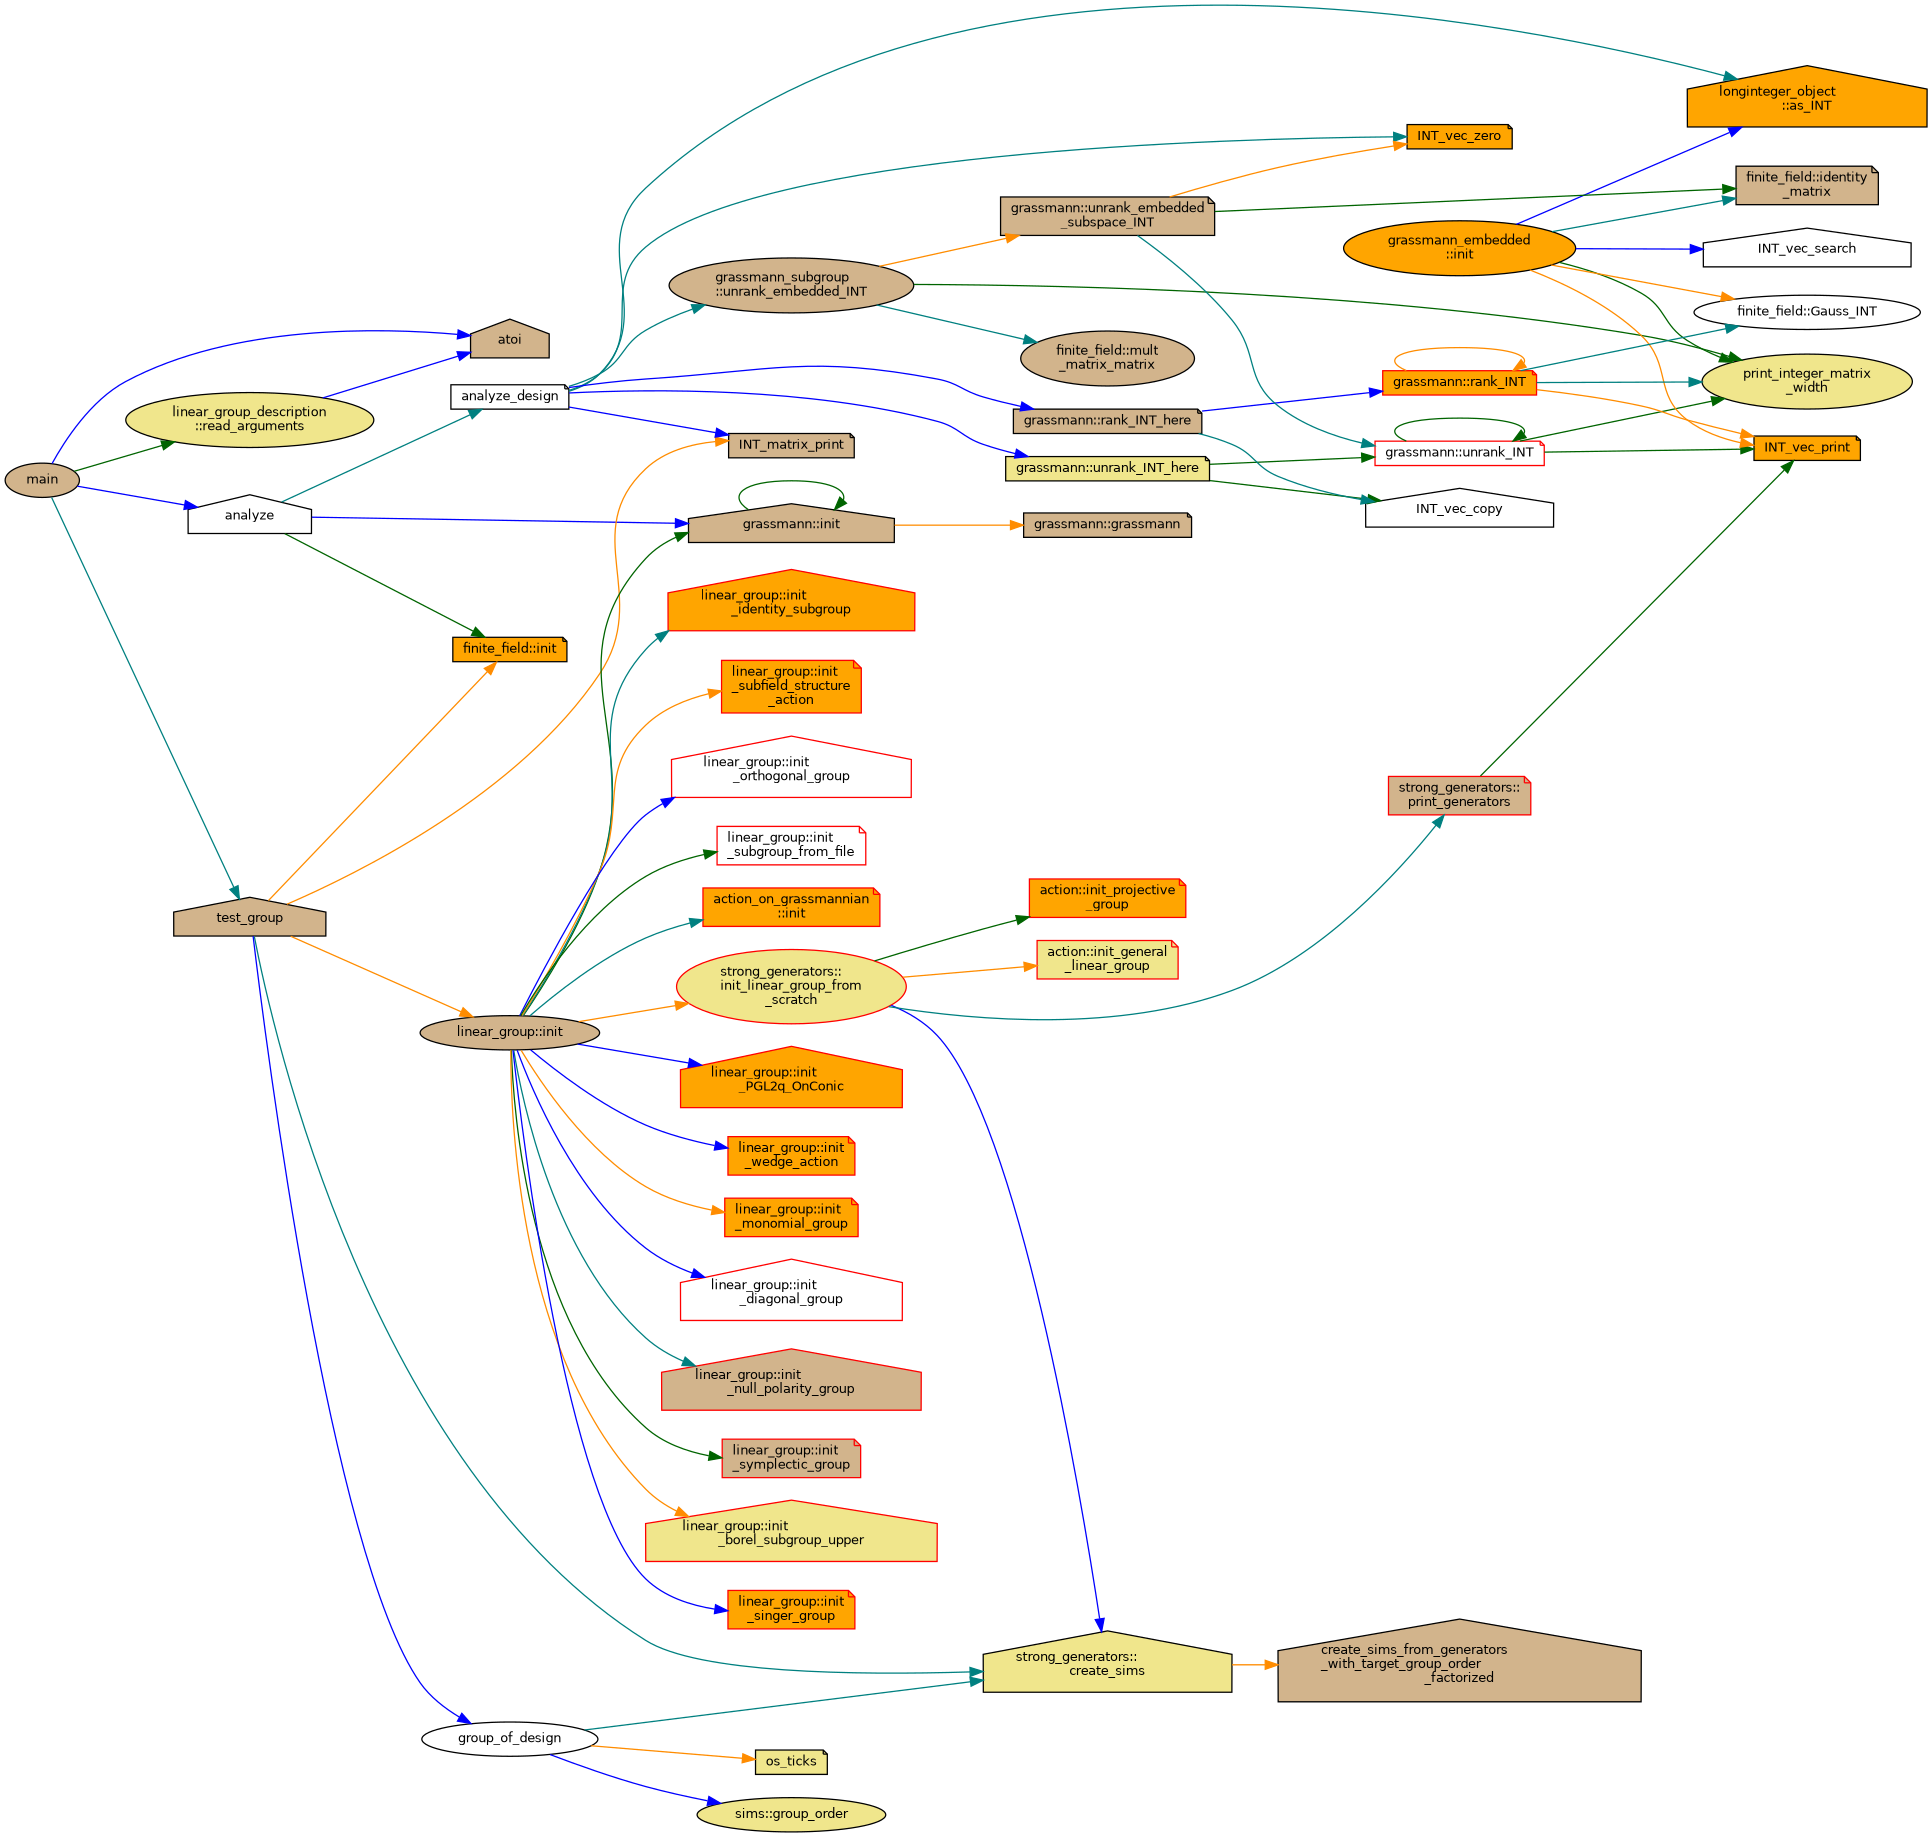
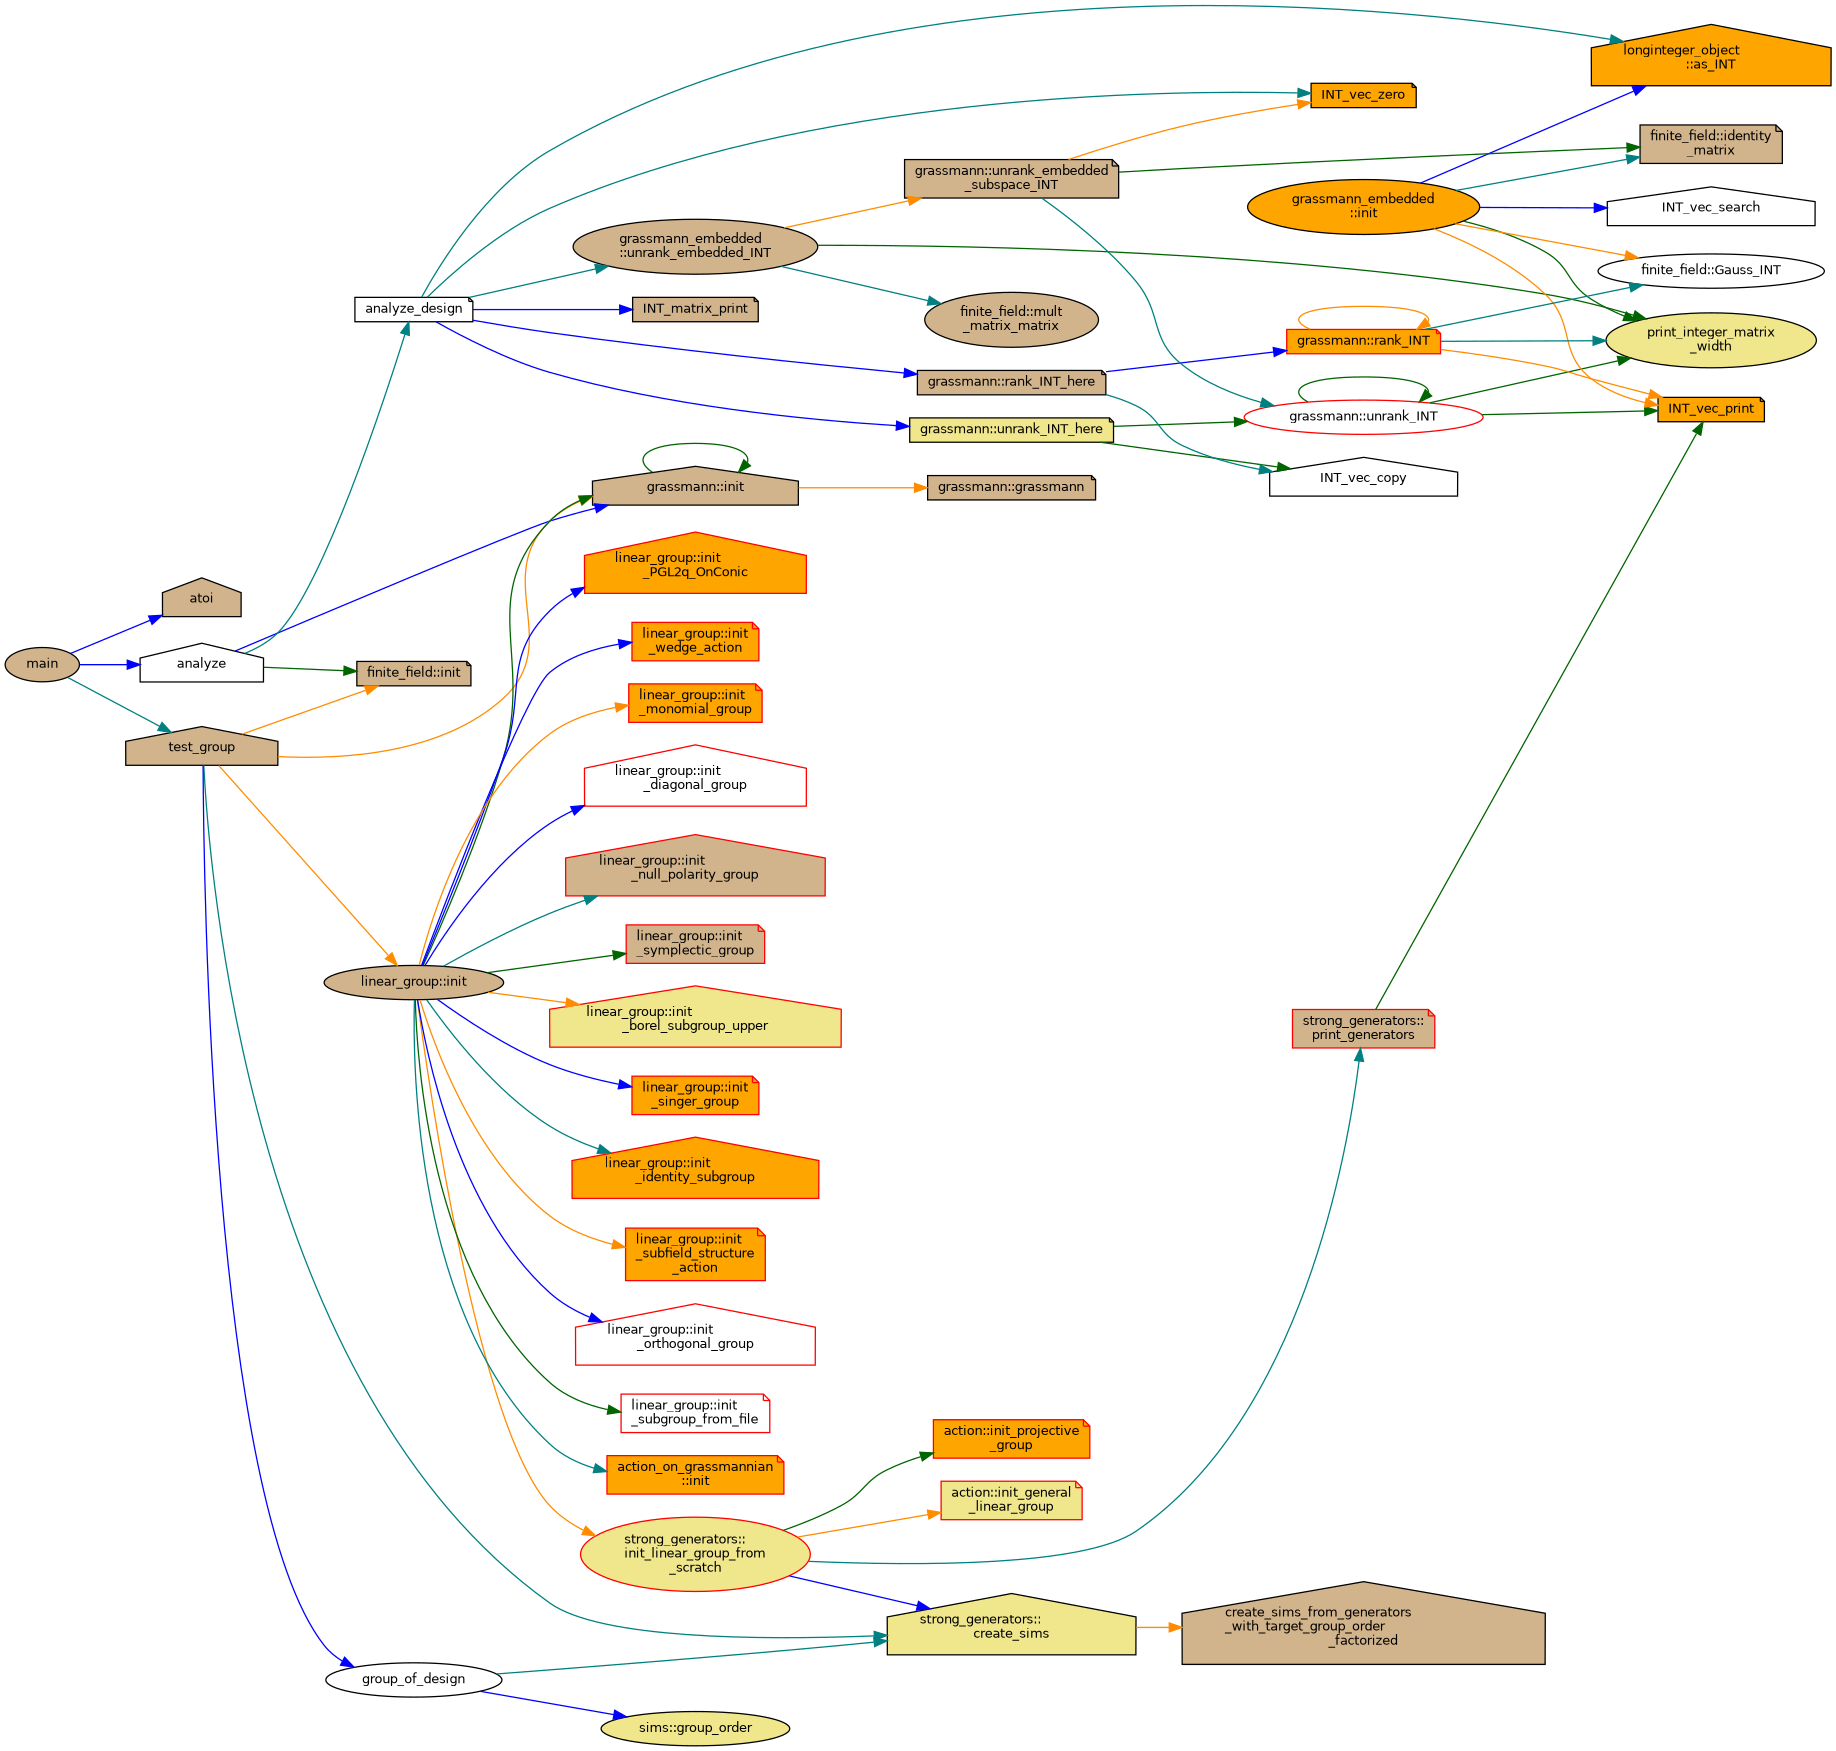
node "grassmann_subgroup ::unrank_embedded_INT": label "grassmann_subgroup ::unrank_embedded_INT" -> "grassmann_embedded ::unrank_embedded_INT"
node "linear_group_description ::read_arguments": removed
node "grassmann::unrank_INT": shape note -> ellipse
node "finite_field::init": fillcolor orange -> tan
edge "test_group" -> "INT_matrix_print": now "test_group" -> "grassmann::init"
node "os_ticks": removed
